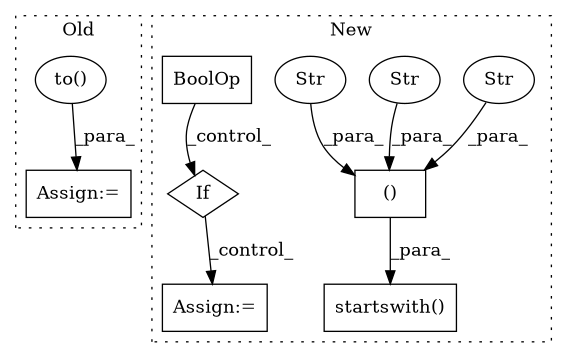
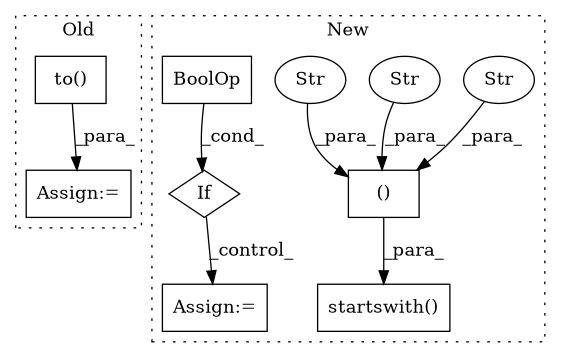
node "to()": shape ellipse -> box
edge "BoolOp" -> "If": label "_control_" -> "_cond_"
